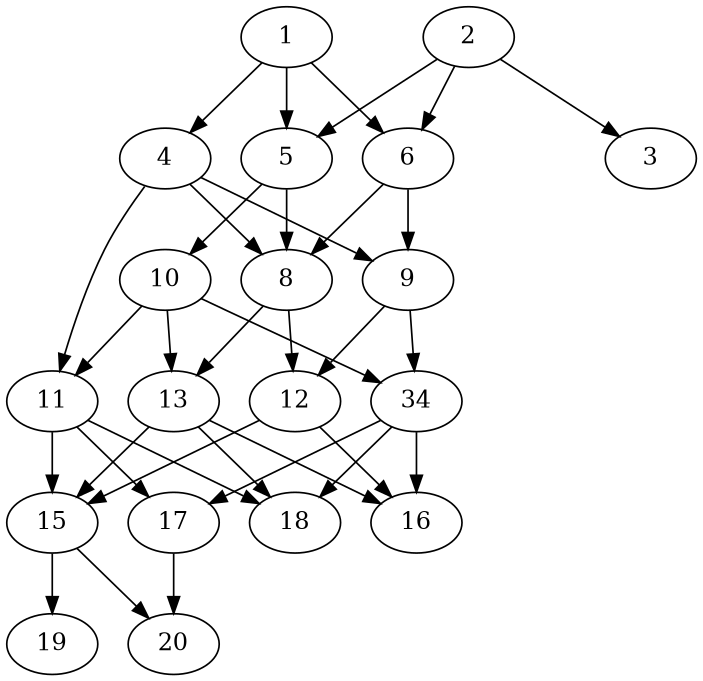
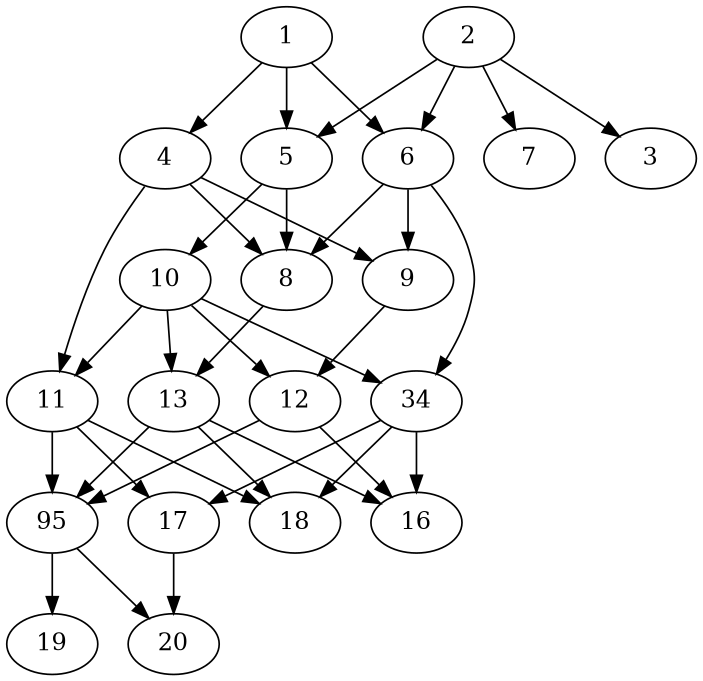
node "7": added
edge "8" -> "12": now "10" -> "12"
edge "9" -> "34": now "6" -> "34"
node "15": label "15" -> "95"
